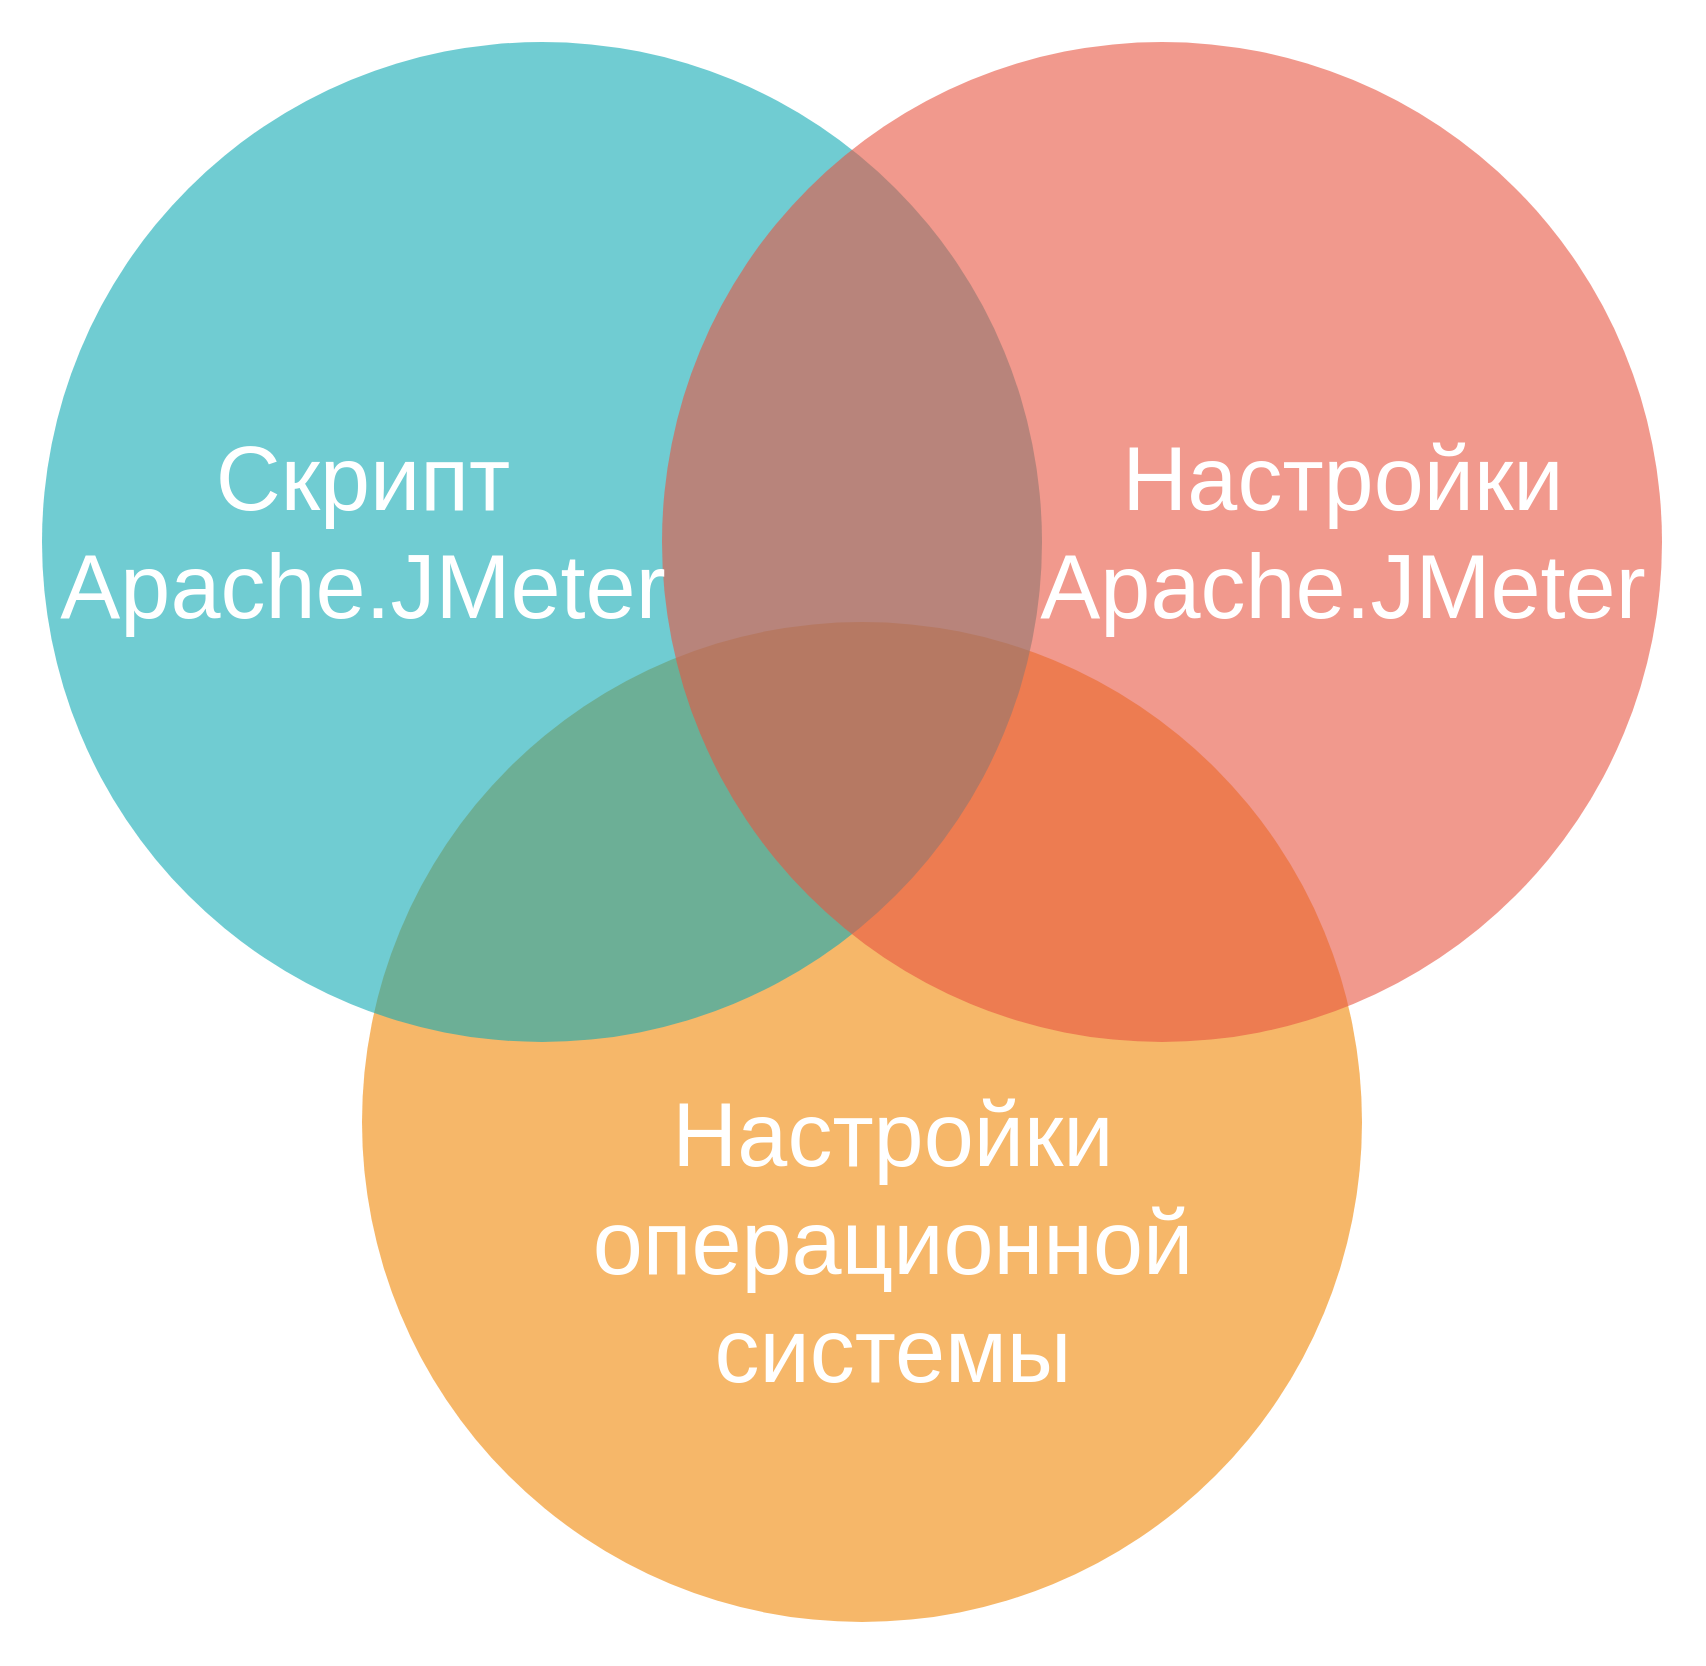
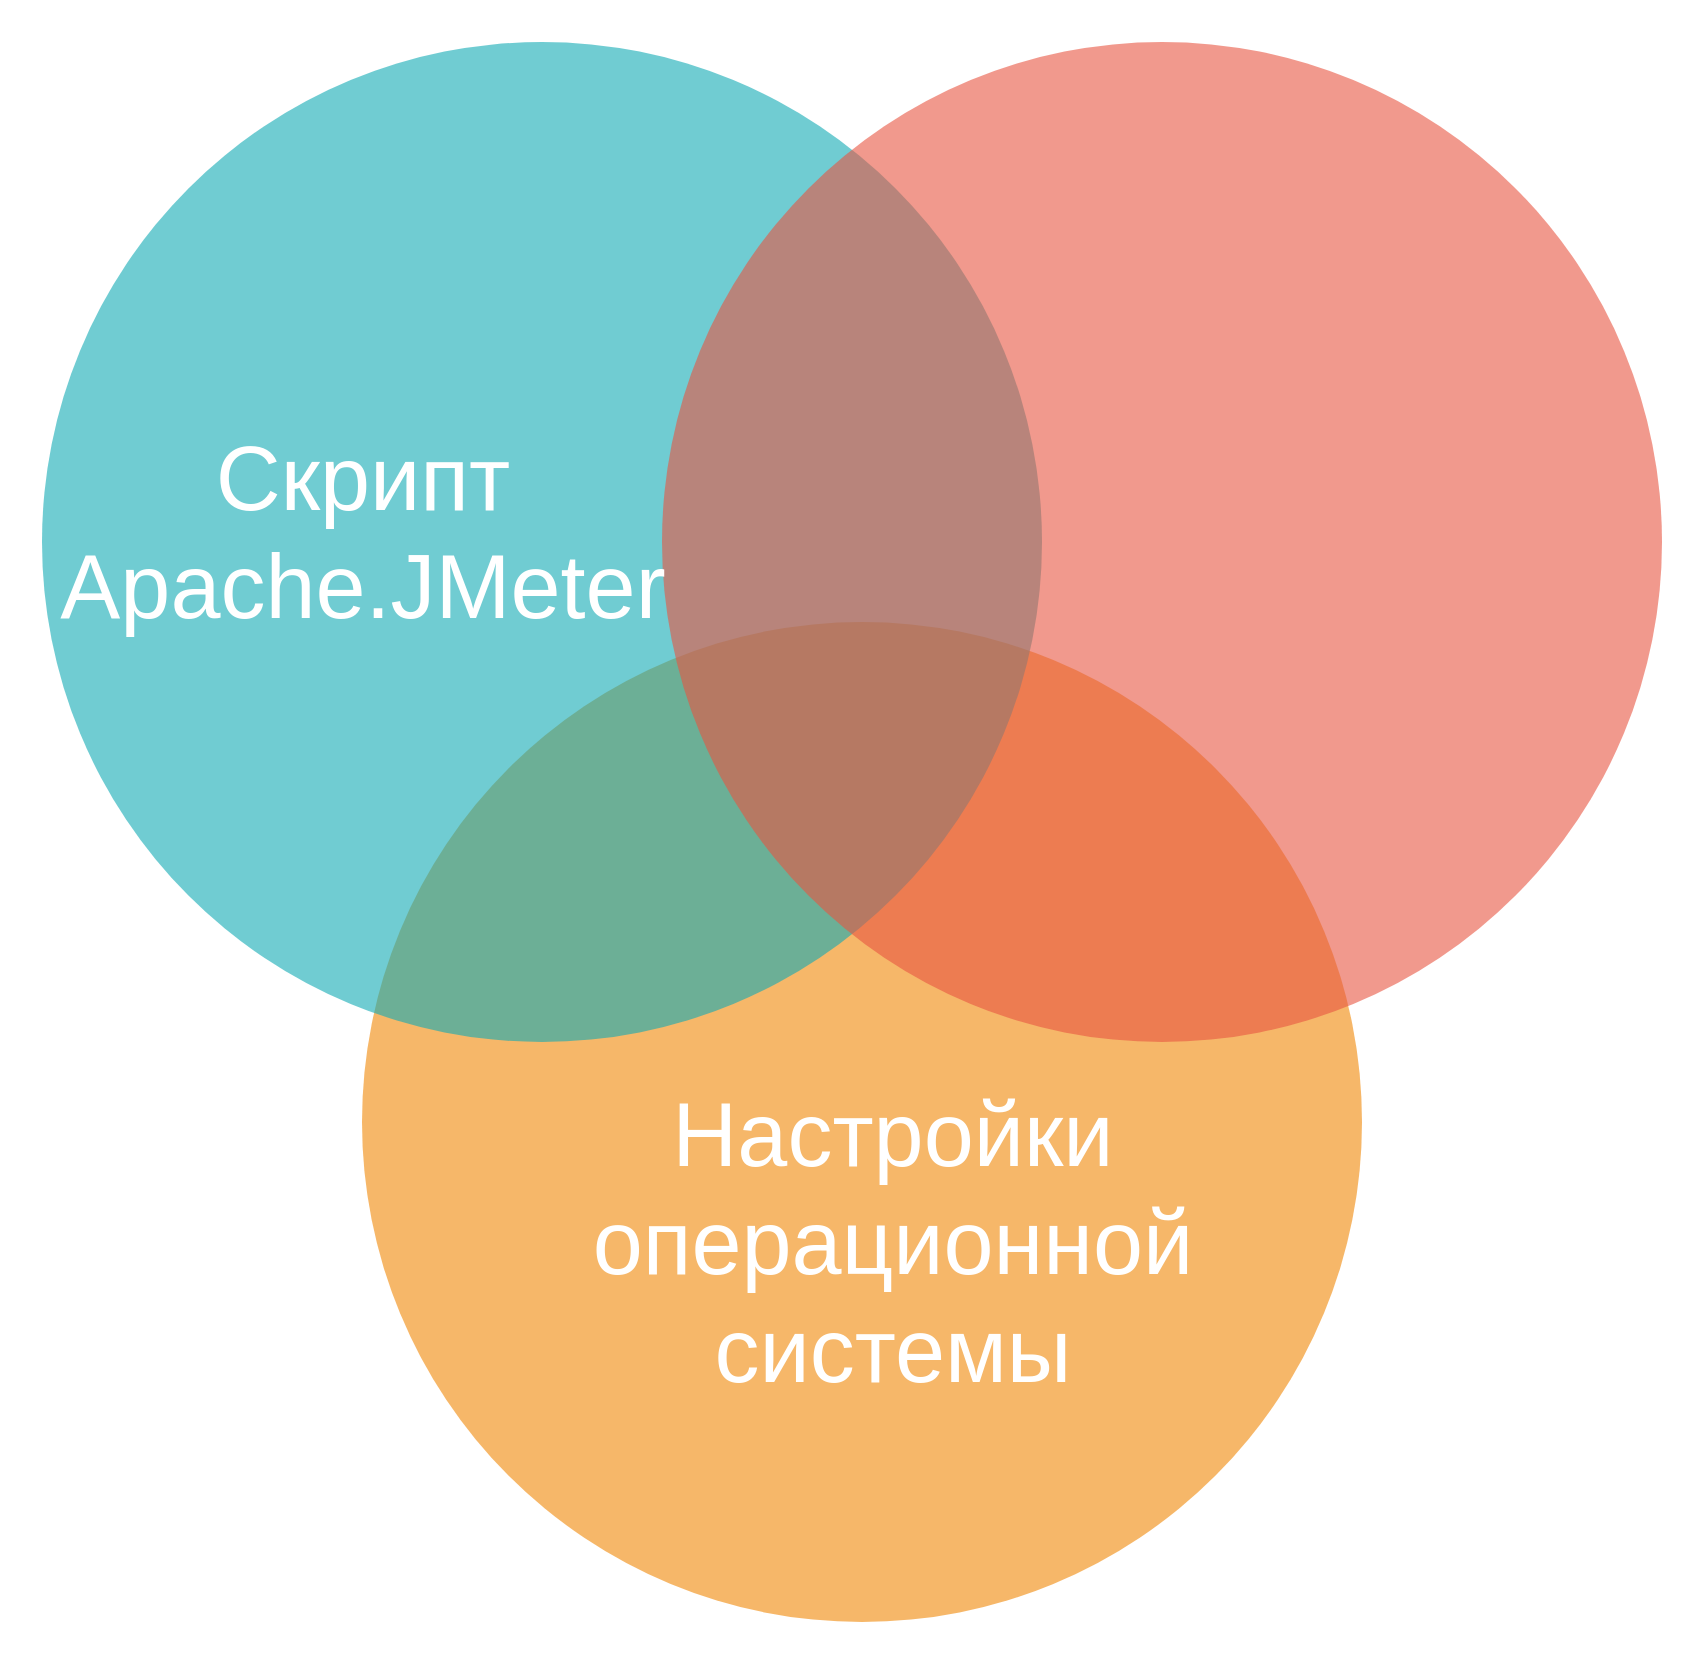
node "НастройкиApache.JMeter": removed
